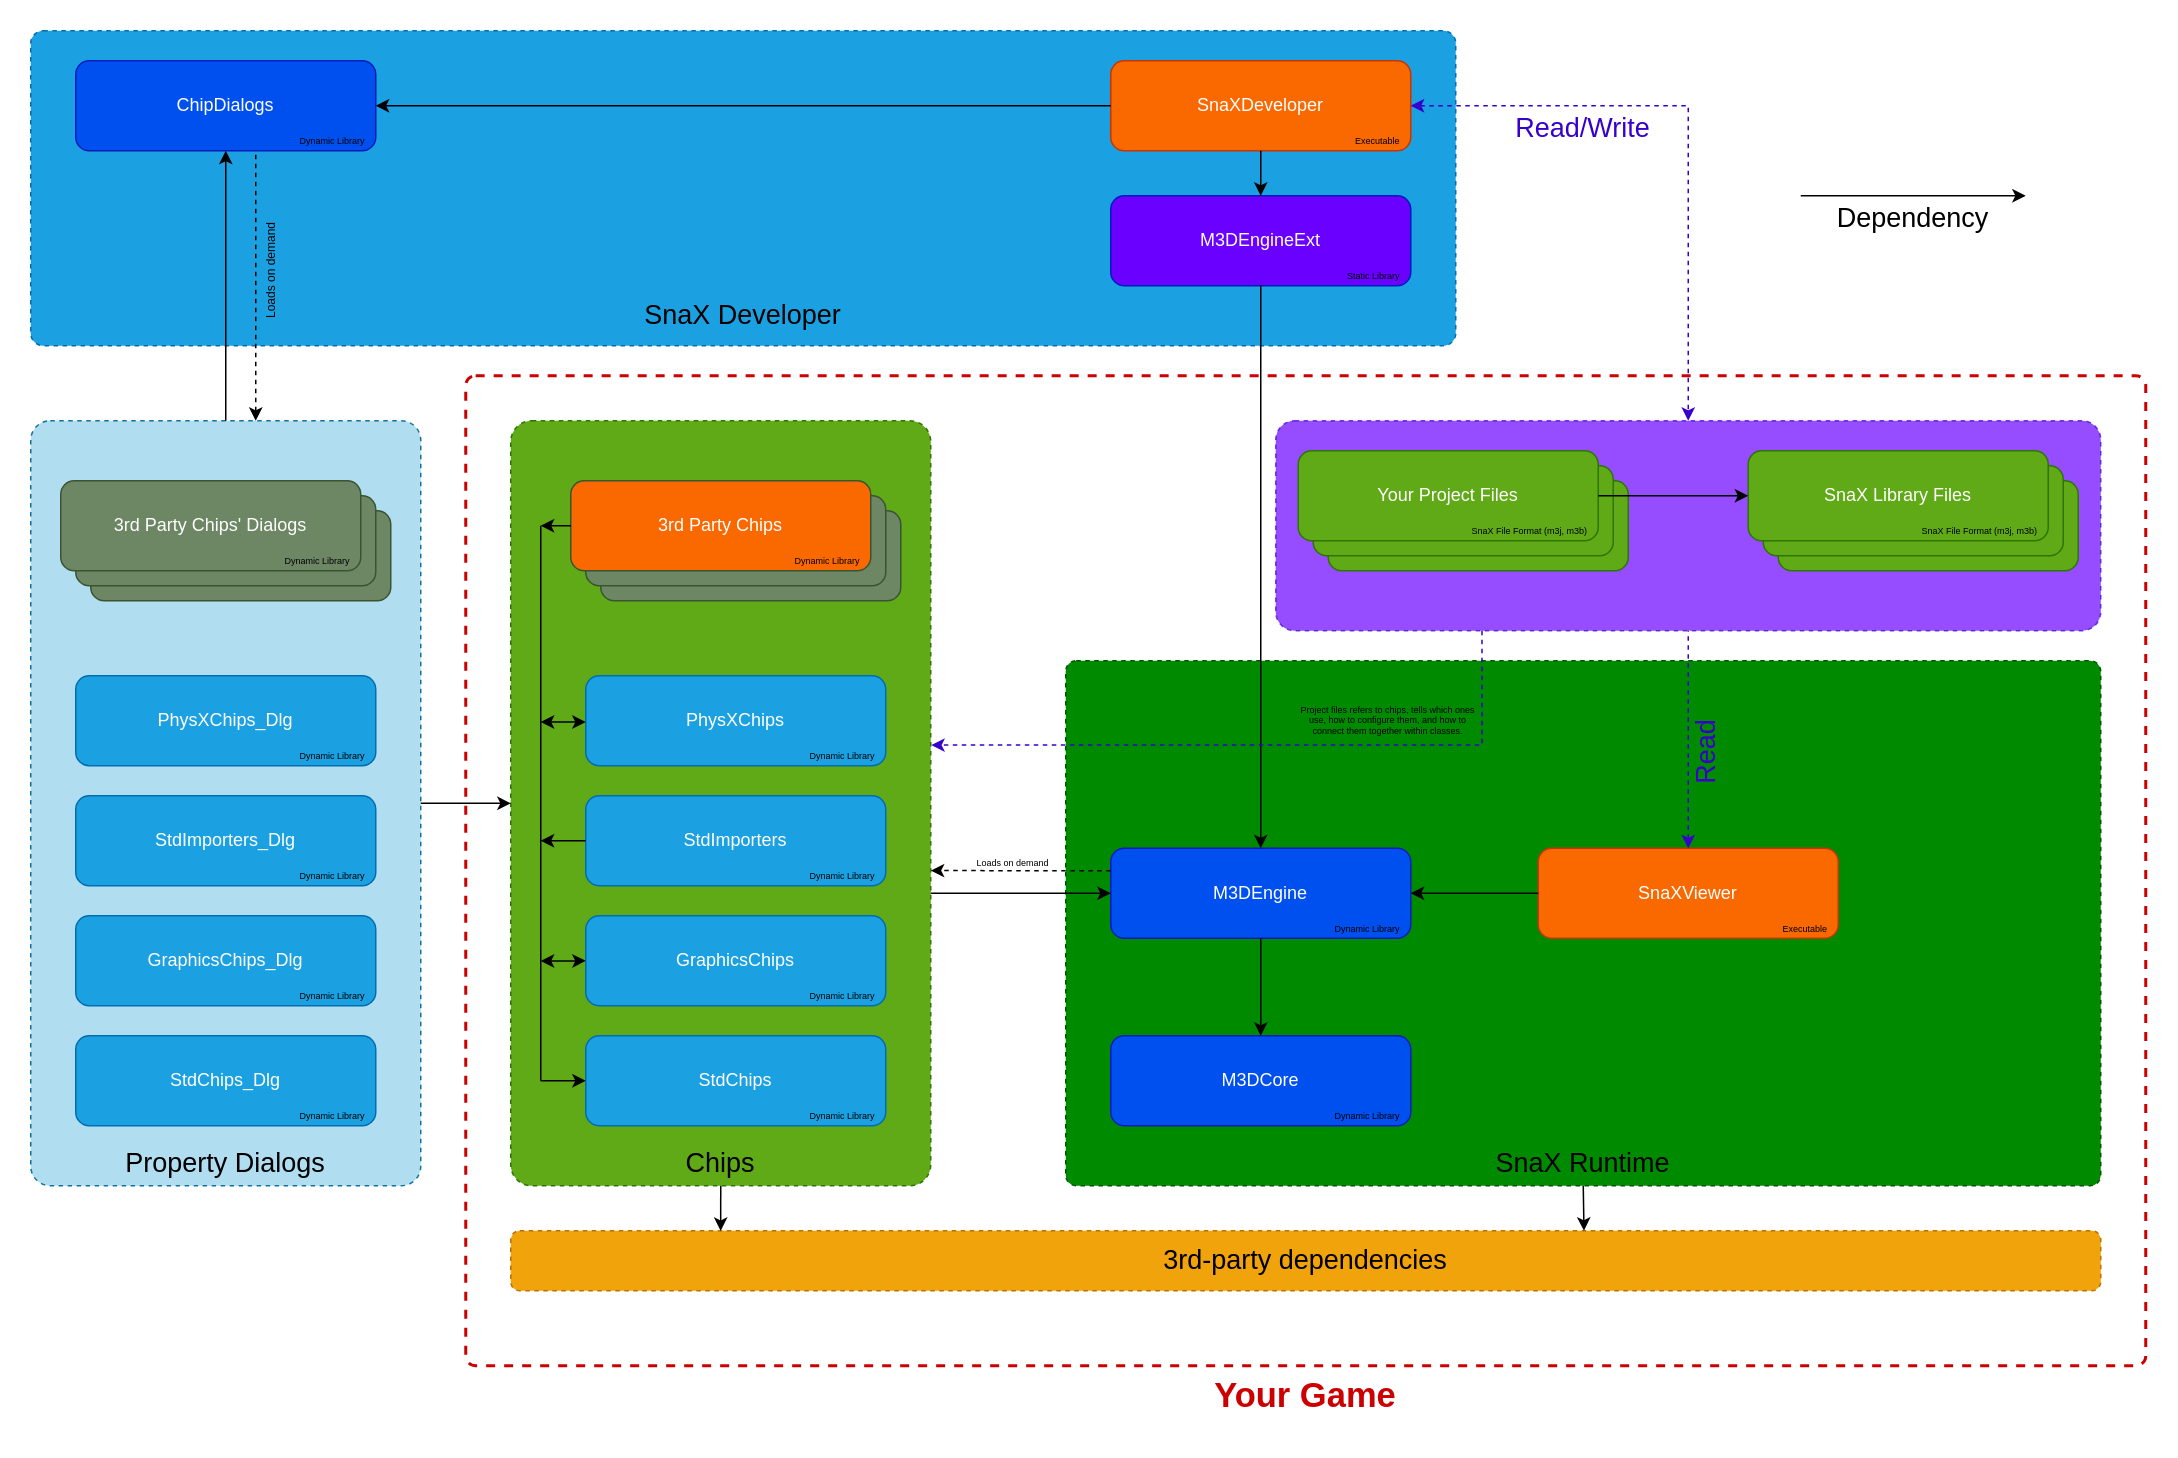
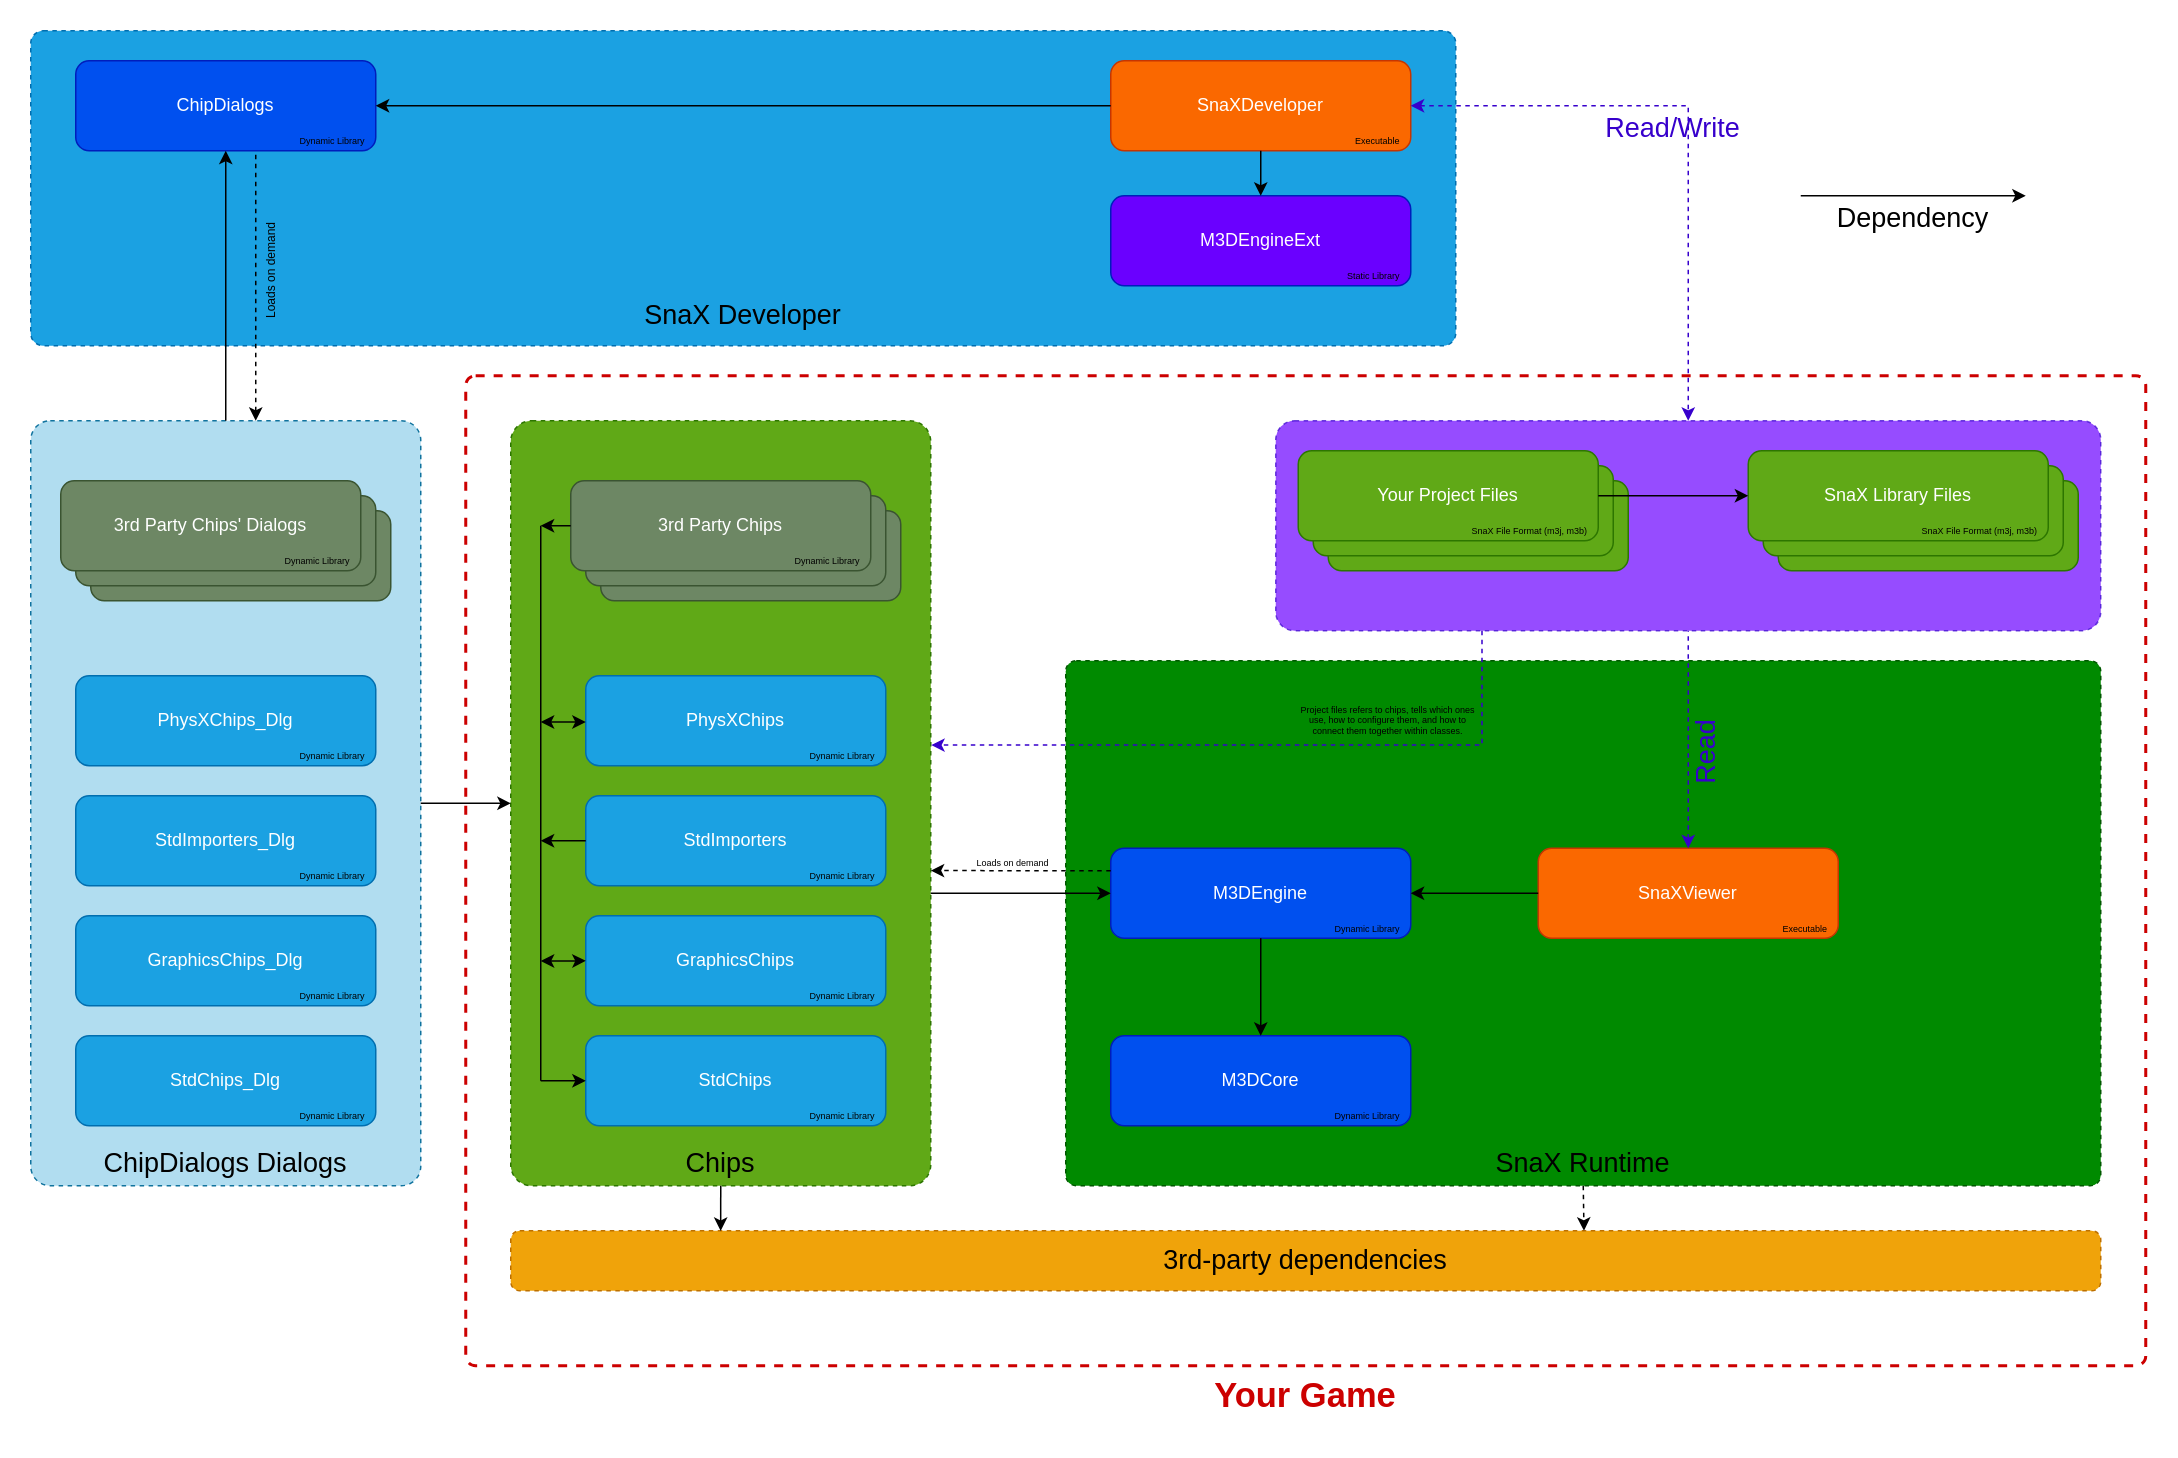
node "Read/Write": moved (1583, 128) -> (1673, 128)
node "3rd Party Chips": fillcolor #fa6800 -> #6d8764
edge "Static Library" -> "M3DEngine": removed
node "Property Dialogs": label "Property Dialogs" -> "ChipDialogs Dialogs"
edge "SnaX Runtime" -> "3rd-party dependencies": style solid -> dashed
